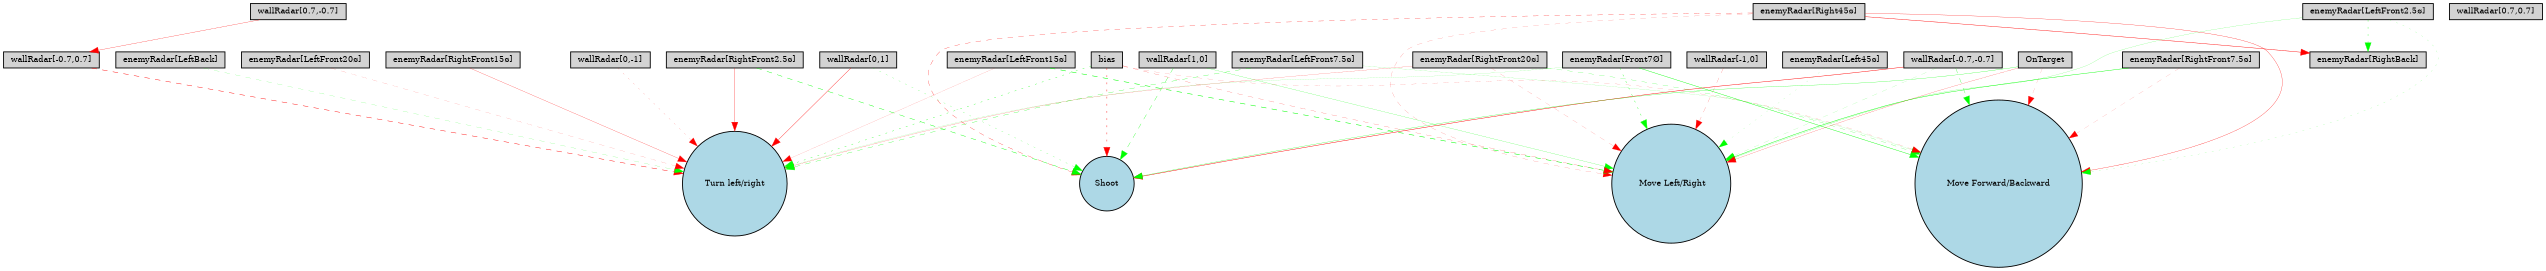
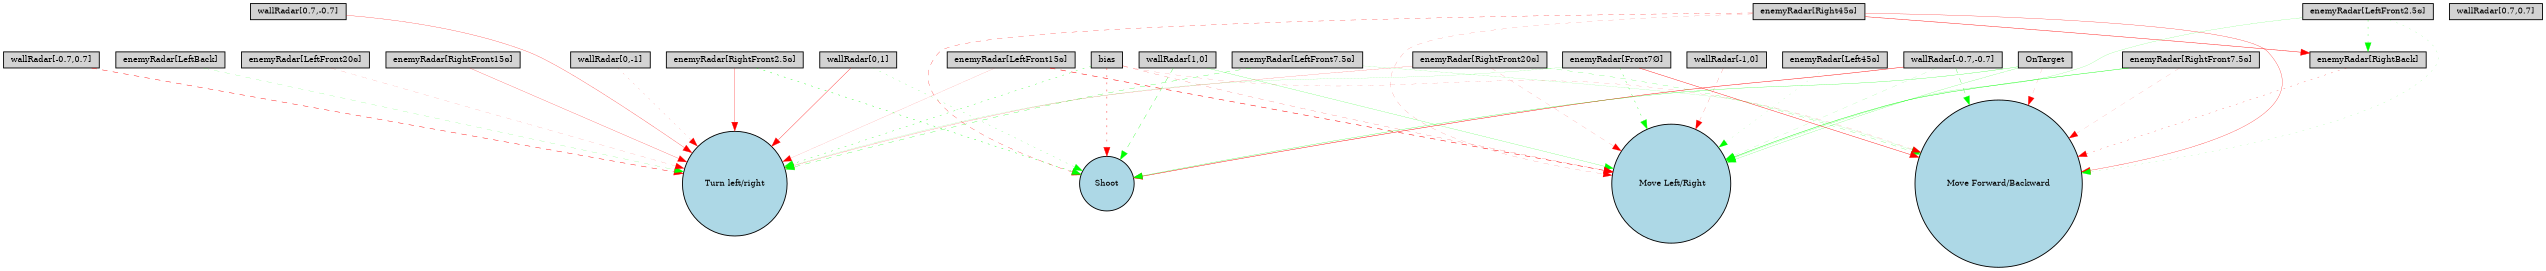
edge "wallRadar[0.7,-0.7]" -> "wallRadar[-0.7,0.7]": now "wallRadar[0.7,-0.7]" -> "Turn left/right"
edge "OnTarget" -> "Move Left/Right": color red -> green
edge "enemyRadar[Front7Ø]" -> "Move Forward/Backward": color green -> red
edge "enemyRadar[RightBack]" -> "Move Forward/Backward": added
edge "enemyRadar[RightFront2.5ø]" -> "Shoot": style dashed -> dotted
edge "enemyRadar[LeftFront15ø]" -> "Move Left/Right": color green -> red
